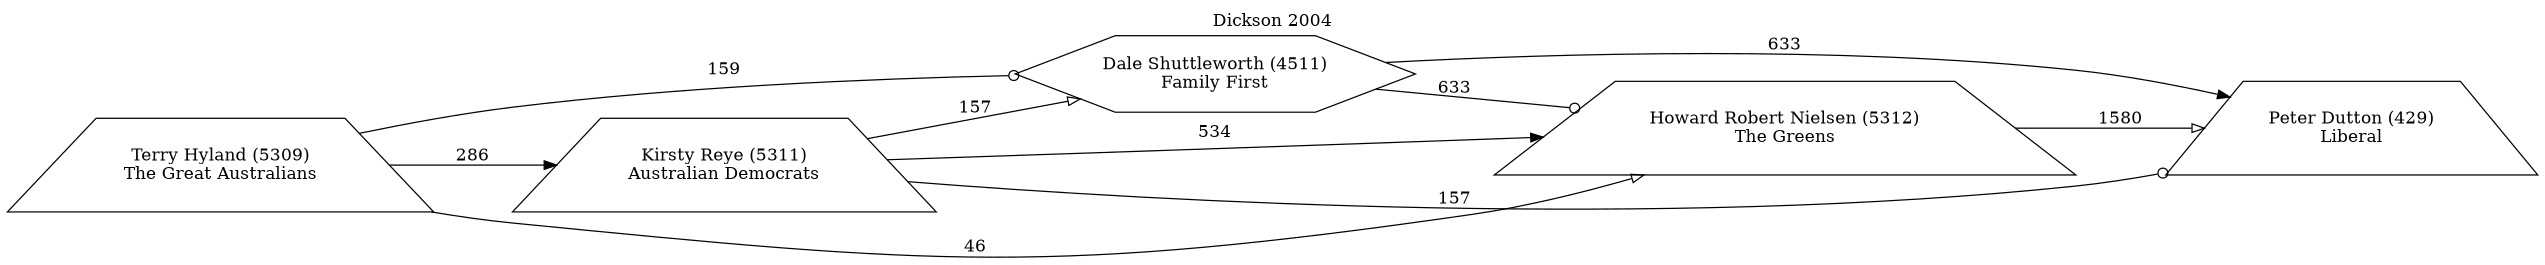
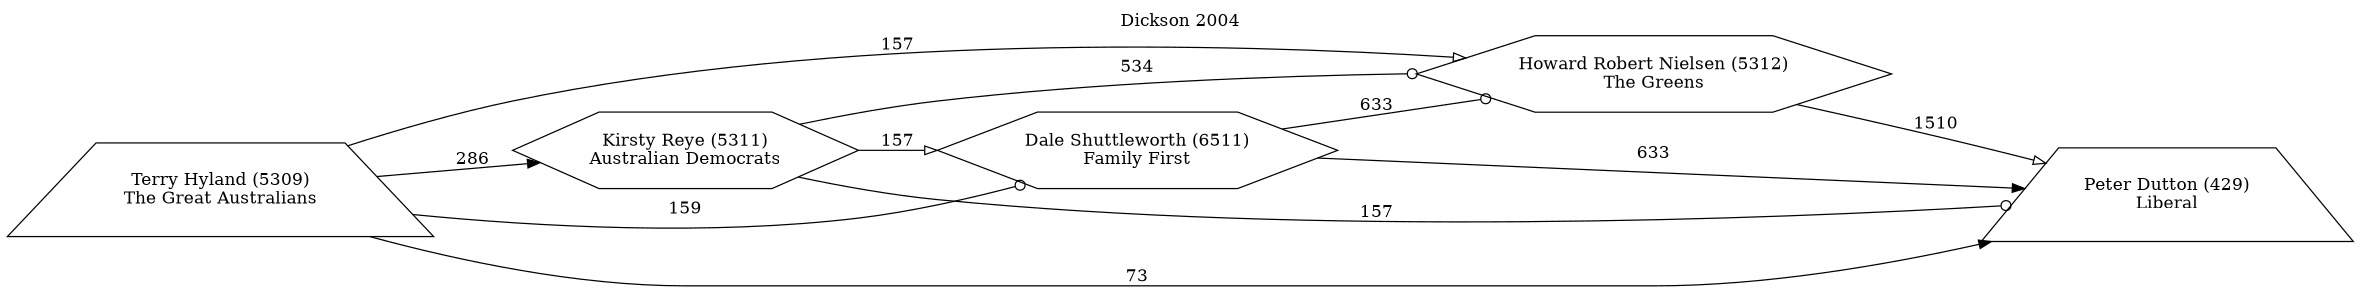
node "Dale Shuttleworth (4511) Family First": label "Dale Shuttleworth (4511) Family First" -> "Dale Shuttleworth (6511) Family First"
edge "Howard Robert Nielsen (5312) The Greens" -> "Peter Dutton (429) Liberal": label "1580" -> "1510"
node "Howard Robert Nielsen (5312) The Greens": shape trapezium -> hexagon
edge "Kirsty Reye (5311) Australian Democrats" -> "Howard Robert Nielsen (5312) The Greens": arrowhead normal -> odot
node "Kirsty Reye (5311) Australian Democrats": shape trapezium -> hexagon
edge "Terry Hyland (5309) The Great Australians" -> "Howard Robert Nielsen (5312) The Greens": label "46" -> "157"
edge "Terry Hyland (5309) The Great Australians" -> "Peter Dutton (429) Liberal": added, label "73"
